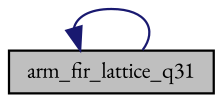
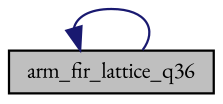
node "arm_fir_lattice_q31": label "arm_fir_lattice_q31" -> "arm_fir_lattice_q36"
